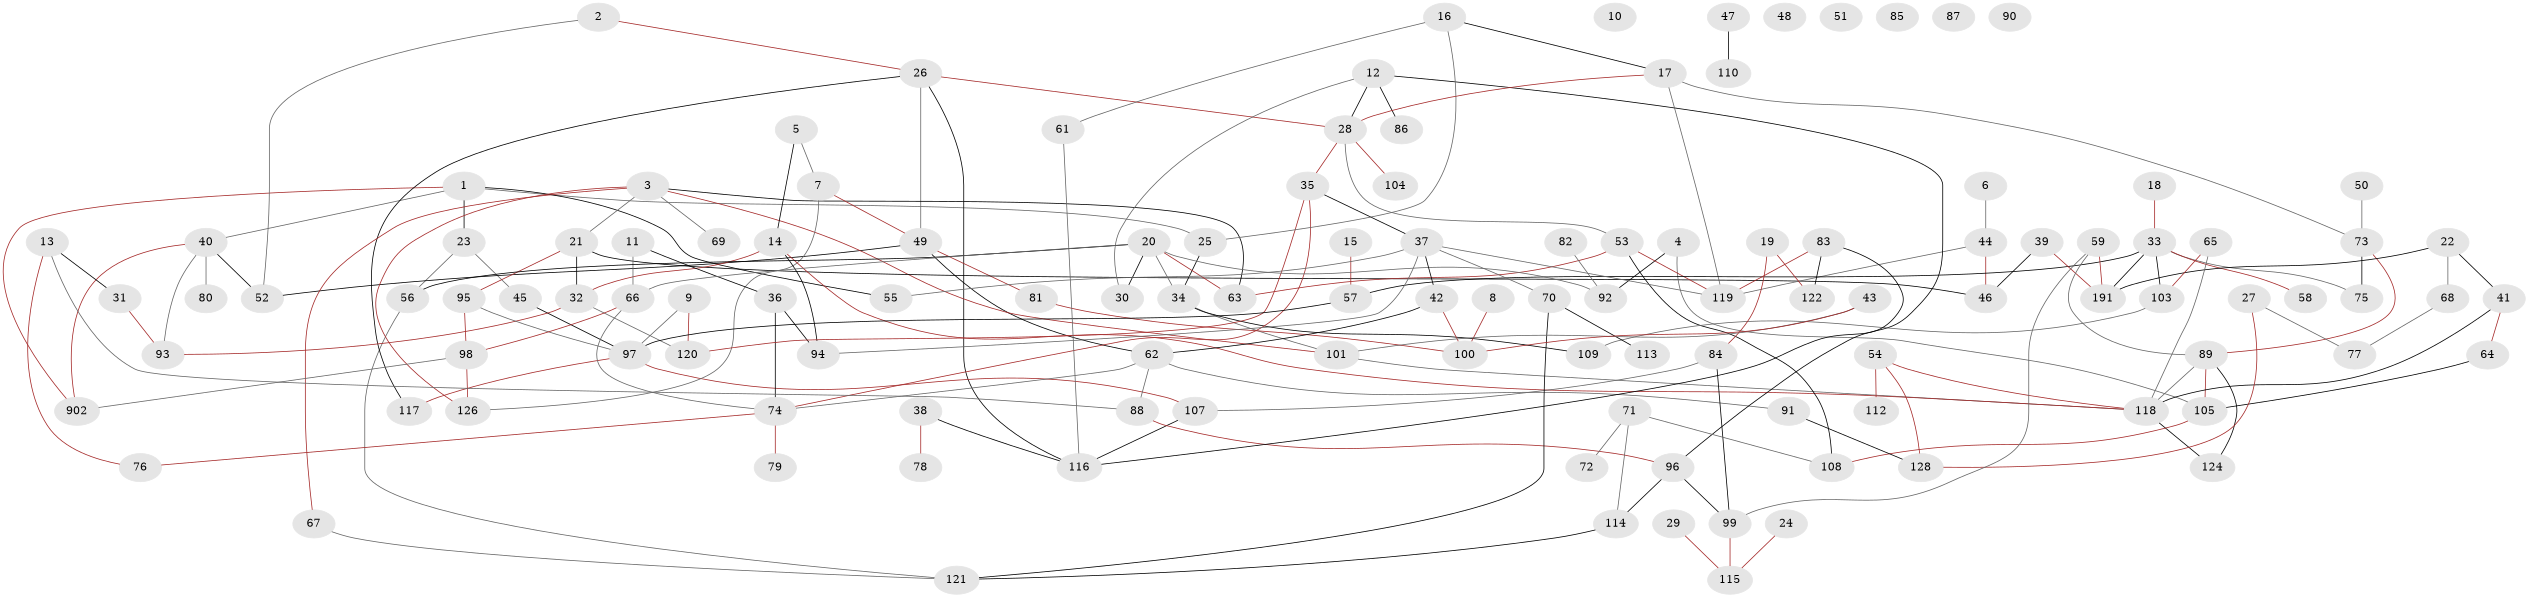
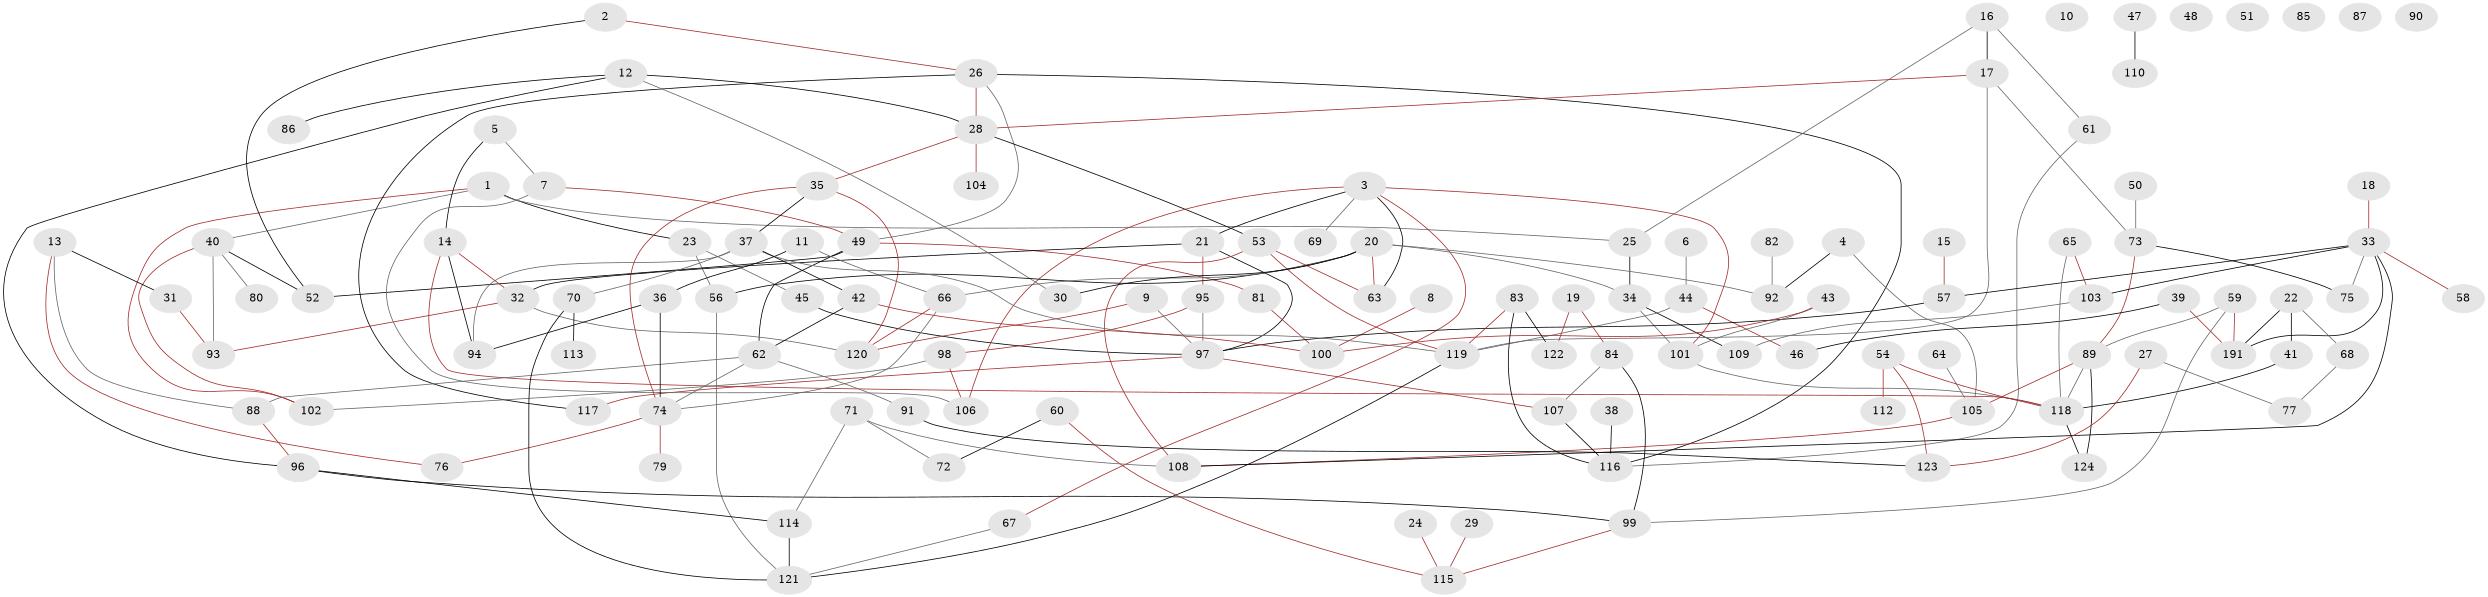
edge "2" -- "52": color gray40 -> black
edge "3" -- "21": color gray40 -> black
edge "28" -- "53": color gray40 -> black
edge "21" -- "46": now "21" -- "97"
node "55": removed
edge "41" -- "64": removed
edge "66" -- "98": now "66" -- "120"
edge "53" -- "108": color black -> brown
edge "64" -- "105": color black -> gray40
node "902": label "902" -> "102"
node "126": label "126" -> "106"
node "60": added
edge "33" -- "108": added
node "78": removed
node "128": label "128" -> "123"
edge "119" -- "121": added
